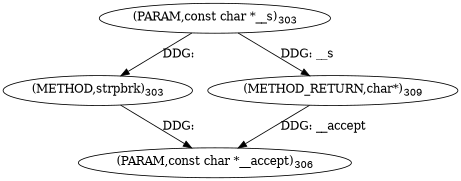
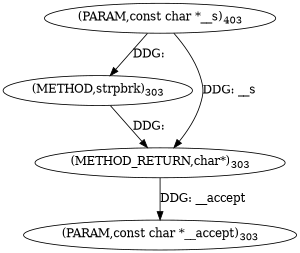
node "(PARAM,const char *__s)": text "303" -> "403"
node "(METHOD_RETURN,char*)": text "309" -> "303"
edge "(METHOD,strpbrk)" -> "(PARAM,const char *__accept)": now "(METHOD,strpbrk)" -> "(METHOD_RETURN,char*)"
node "(PARAM,const char *__accept)": text "306" -> "303"
